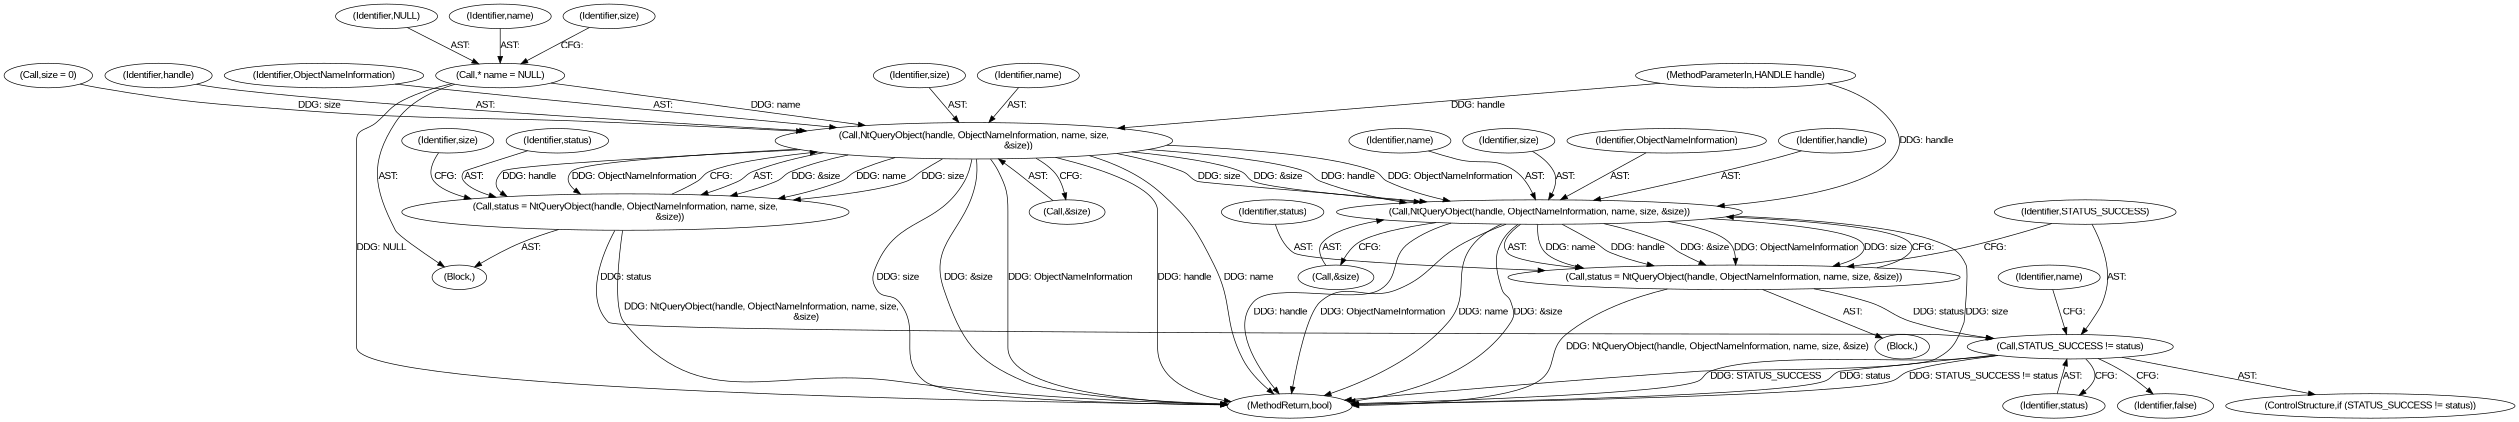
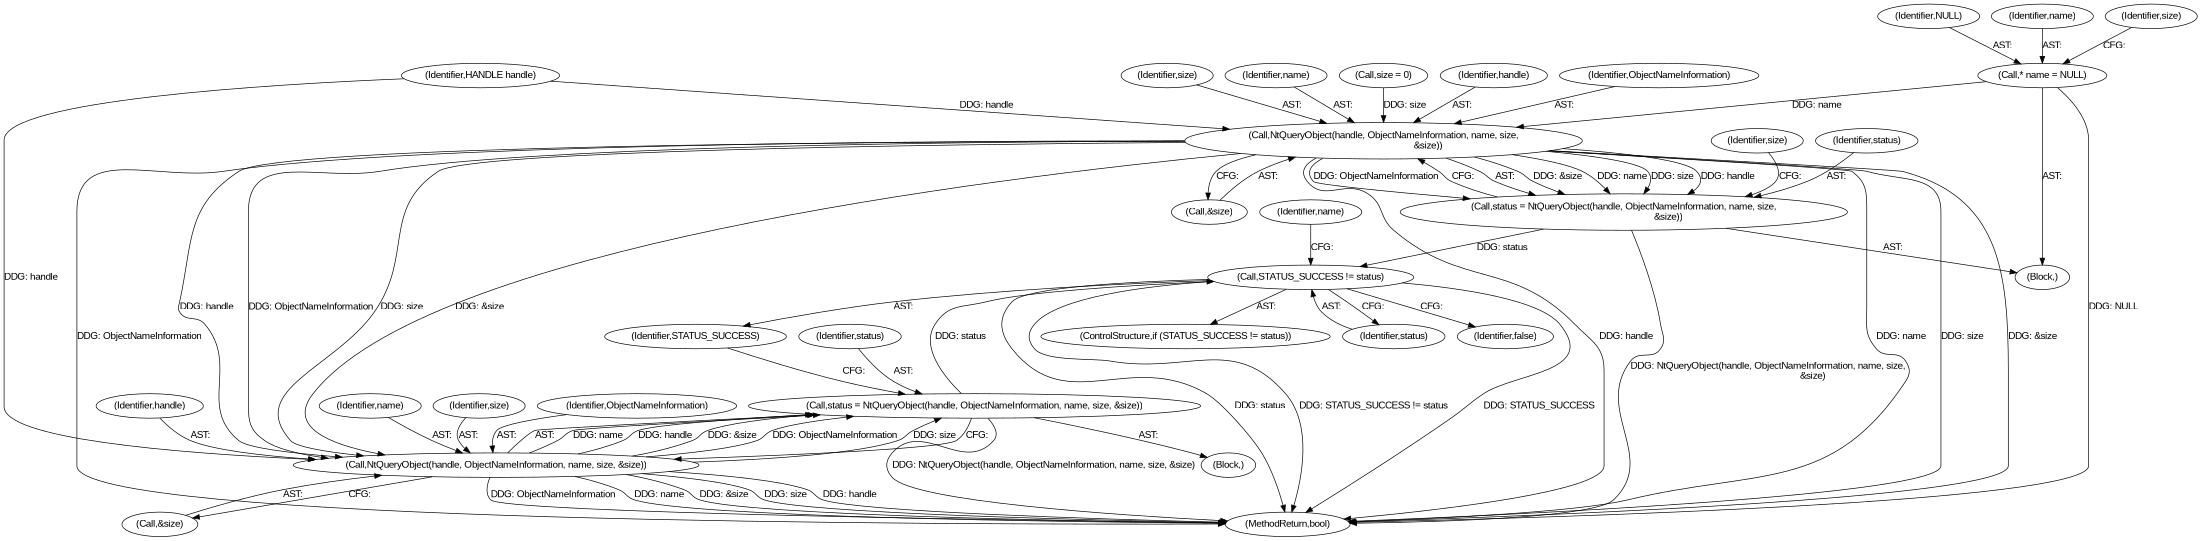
node "(MethodParameterIn,HANDLE handle)": label "(MethodParameterIn,HANDLE handle)" -> "(Identifier,HANDLE handle)"
edge "(Identifier,STATUS_SUCCESS)" -> "(Call,STATUS_SUCCESS != status)": reversed
